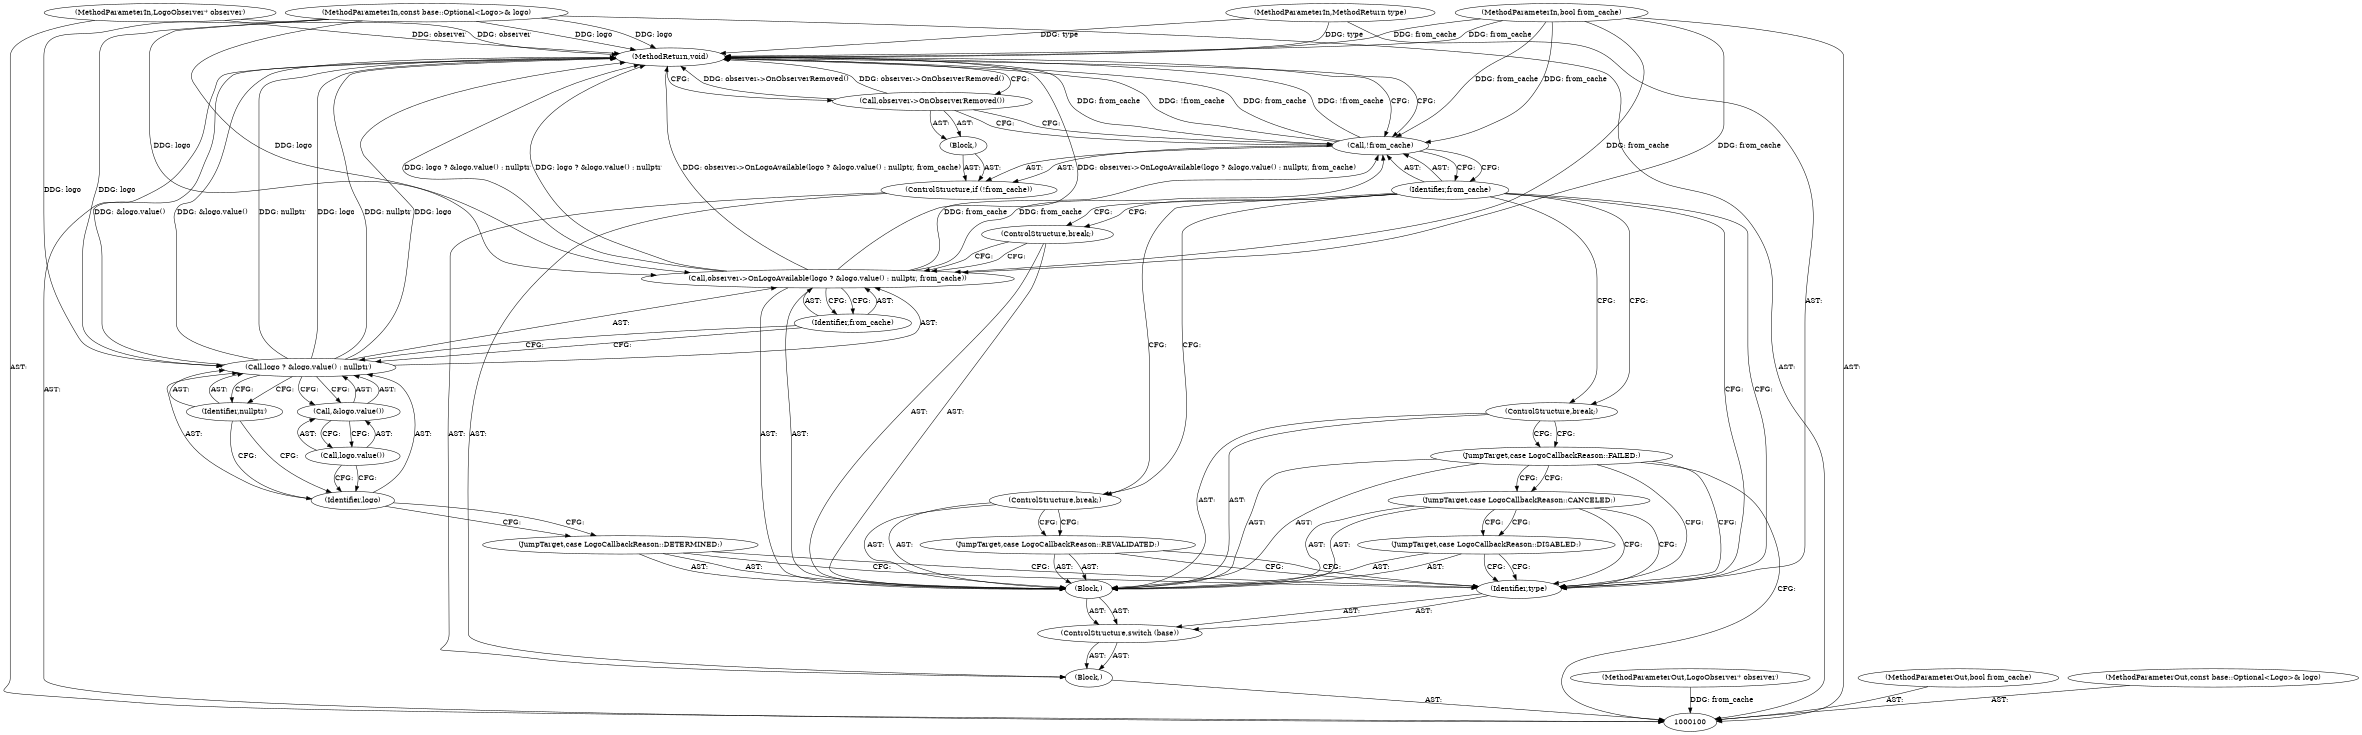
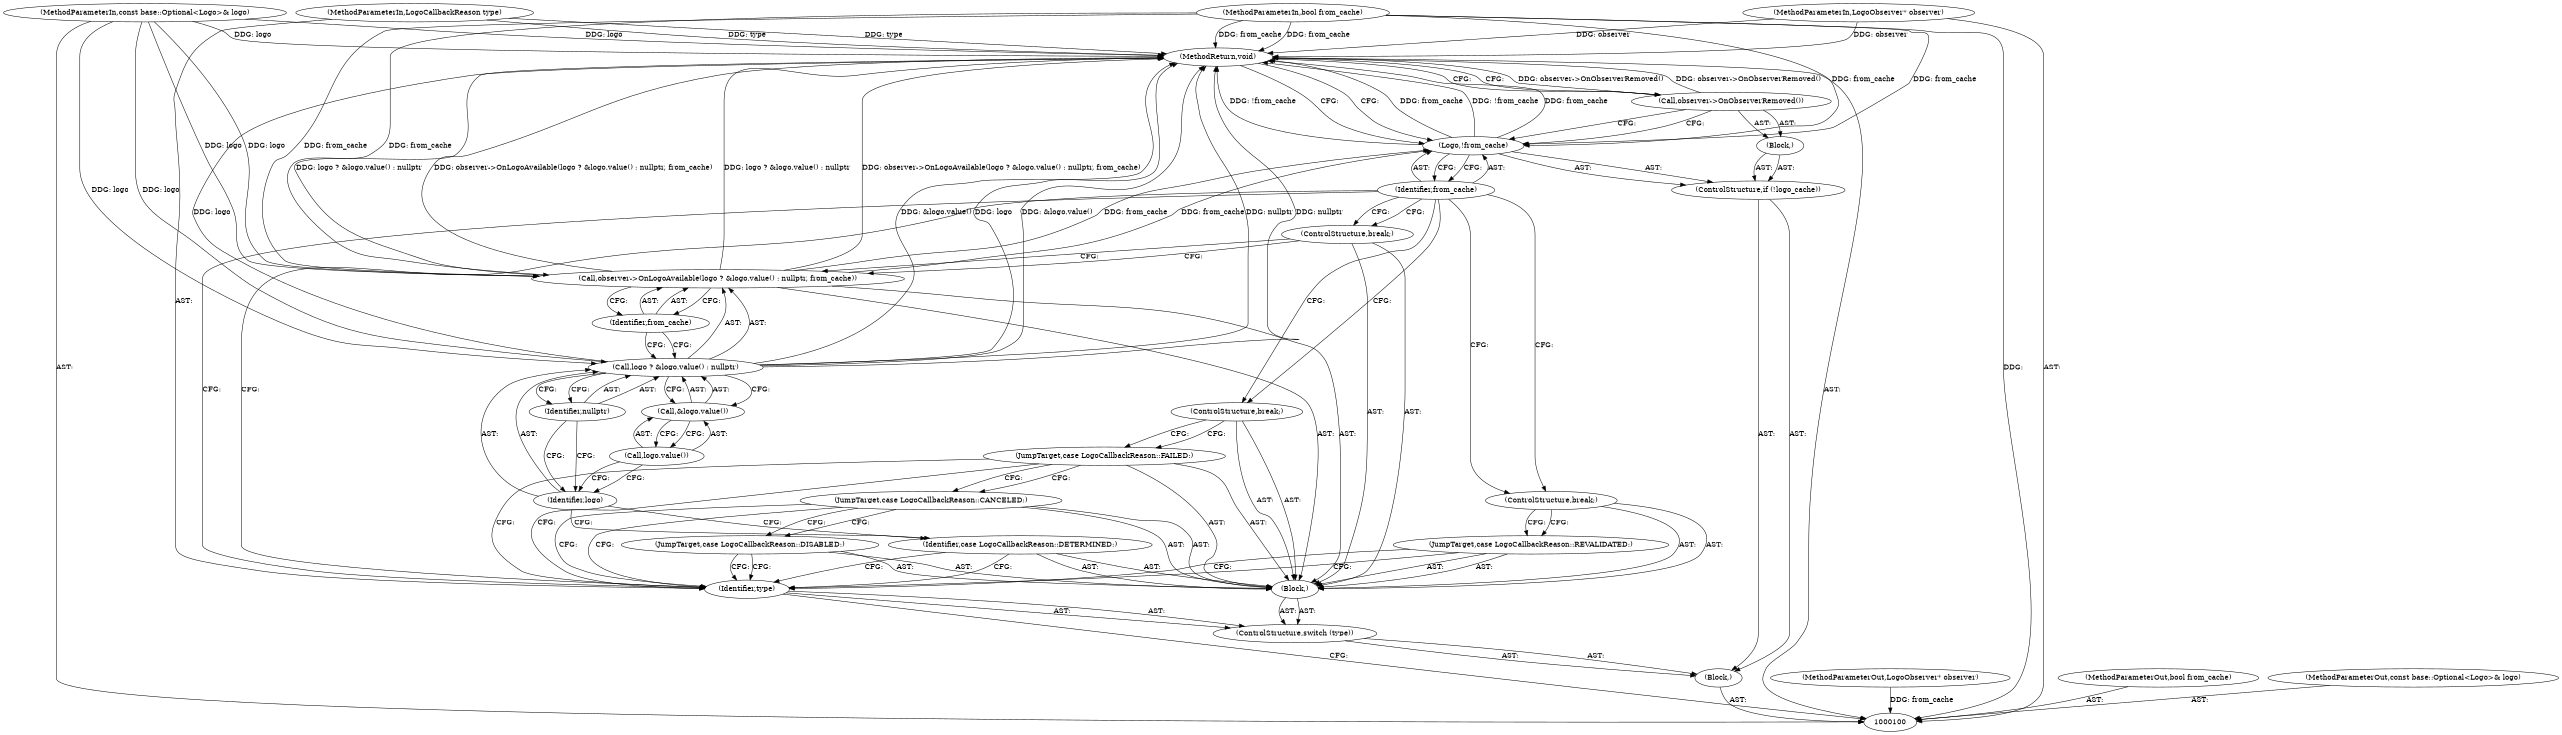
node "(MethodParameterIn,MethodReturn type)": label "(MethodParameterIn,MethodReturn type)" -> "(MethodParameterIn,LogoCallbackReason type)"
node "(Call,!from_cache)": label "(Call,!from_cache)" -> "(Logo,!from_cache)"
node "(ControlStructure,if (!from_cache))": label "(ControlStructure,if (!from_cache))" -> "(ControlStructure,if (!logo_cache))"
edge "(MethodParameterIn,bool from_cache)" -> "1000100": label "AST: " -> "DDG: "
node "(JumpTarget,case LogoCallbackReason::DETERMINED:)": label "(JumpTarget,case LogoCallbackReason::DETERMINED:)" -> "(Identifier,case LogoCallbackReason::DETERMINED:)"
edge "(JumpTarget,case LogoCallbackReason::FAILED:)" -> "1000100": now "(Identifier,type)" -> "1000100"
node "(ControlStructure,switch (base))": label "(ControlStructure,switch (base))" -> "(ControlStructure,switch (type))"
